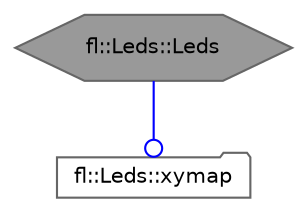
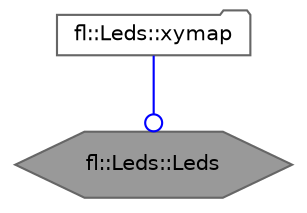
edge "fl::Leds::Leds" -> "fl::Leds::xymap": reversed
